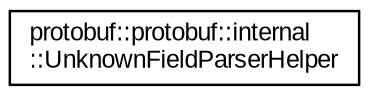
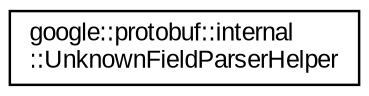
node "protobuf::protobuf::internal ::UnknownFieldParserHelper": label "protobuf::protobuf::internal ::UnknownFieldParserHelper" -> "google::protobuf::internal ::UnknownFieldParserHelper"
